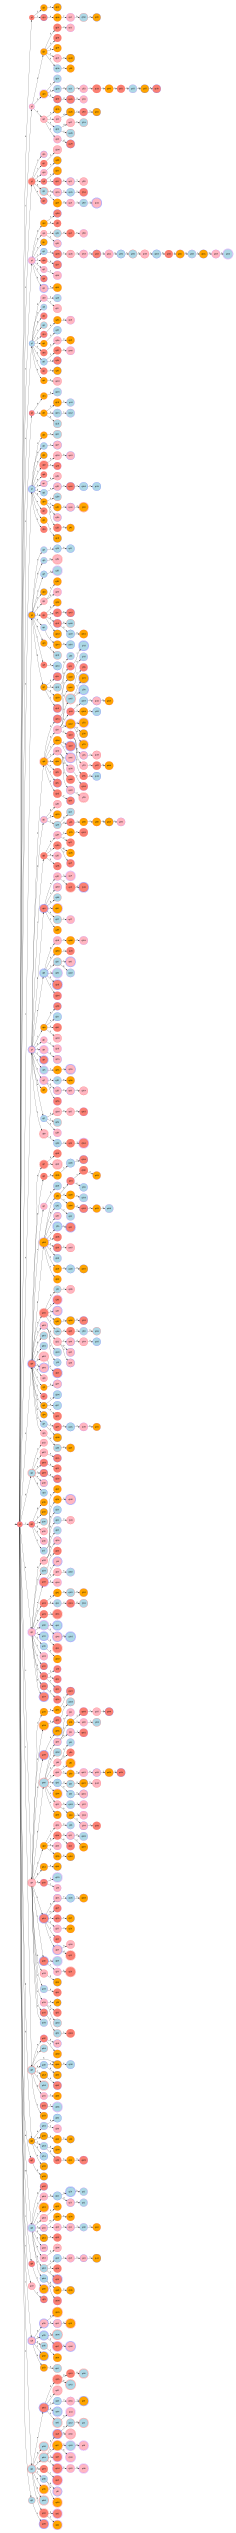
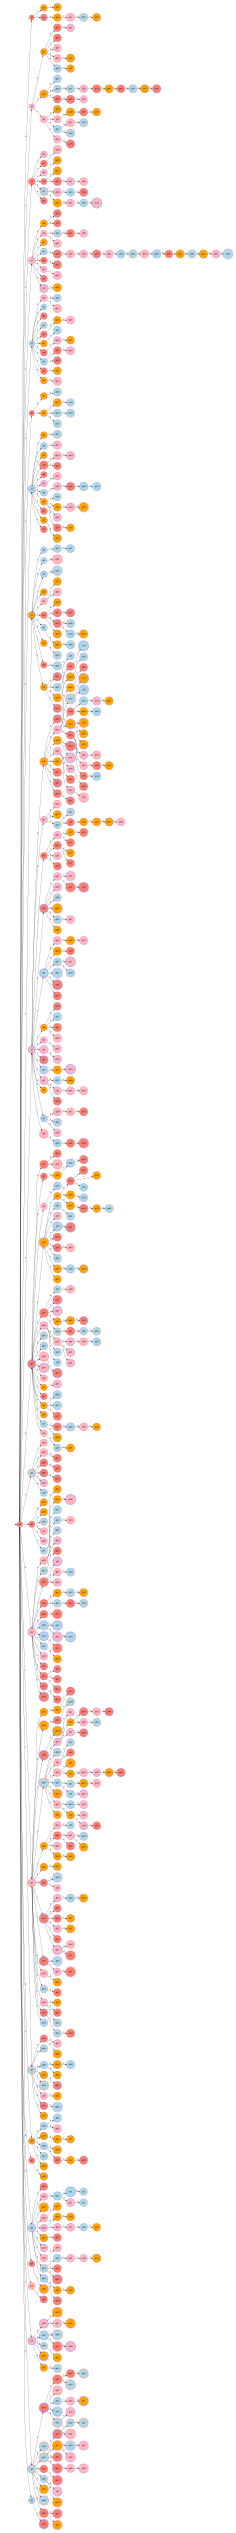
node "q199": fillcolor orange -> lightpink
edge "q590" -> "q633": now "q491" -> "q633"
edge "q15" -> "q384": now "q15" -> "q152"
